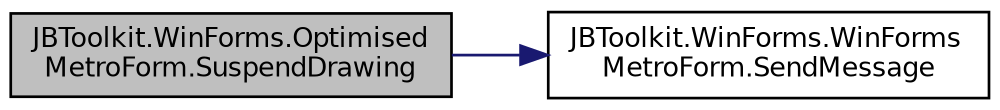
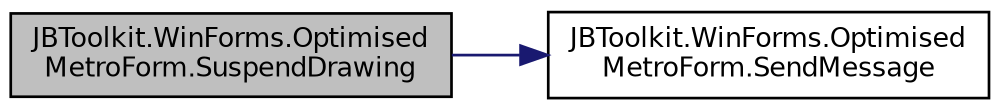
node "JBToolkit.WinForms.WinForms MetroForm.SendMessage": label "JBToolkit.WinForms.WinForms MetroForm.SendMessage" -> "JBToolkit.WinForms.Optimised MetroForm.SendMessage"
